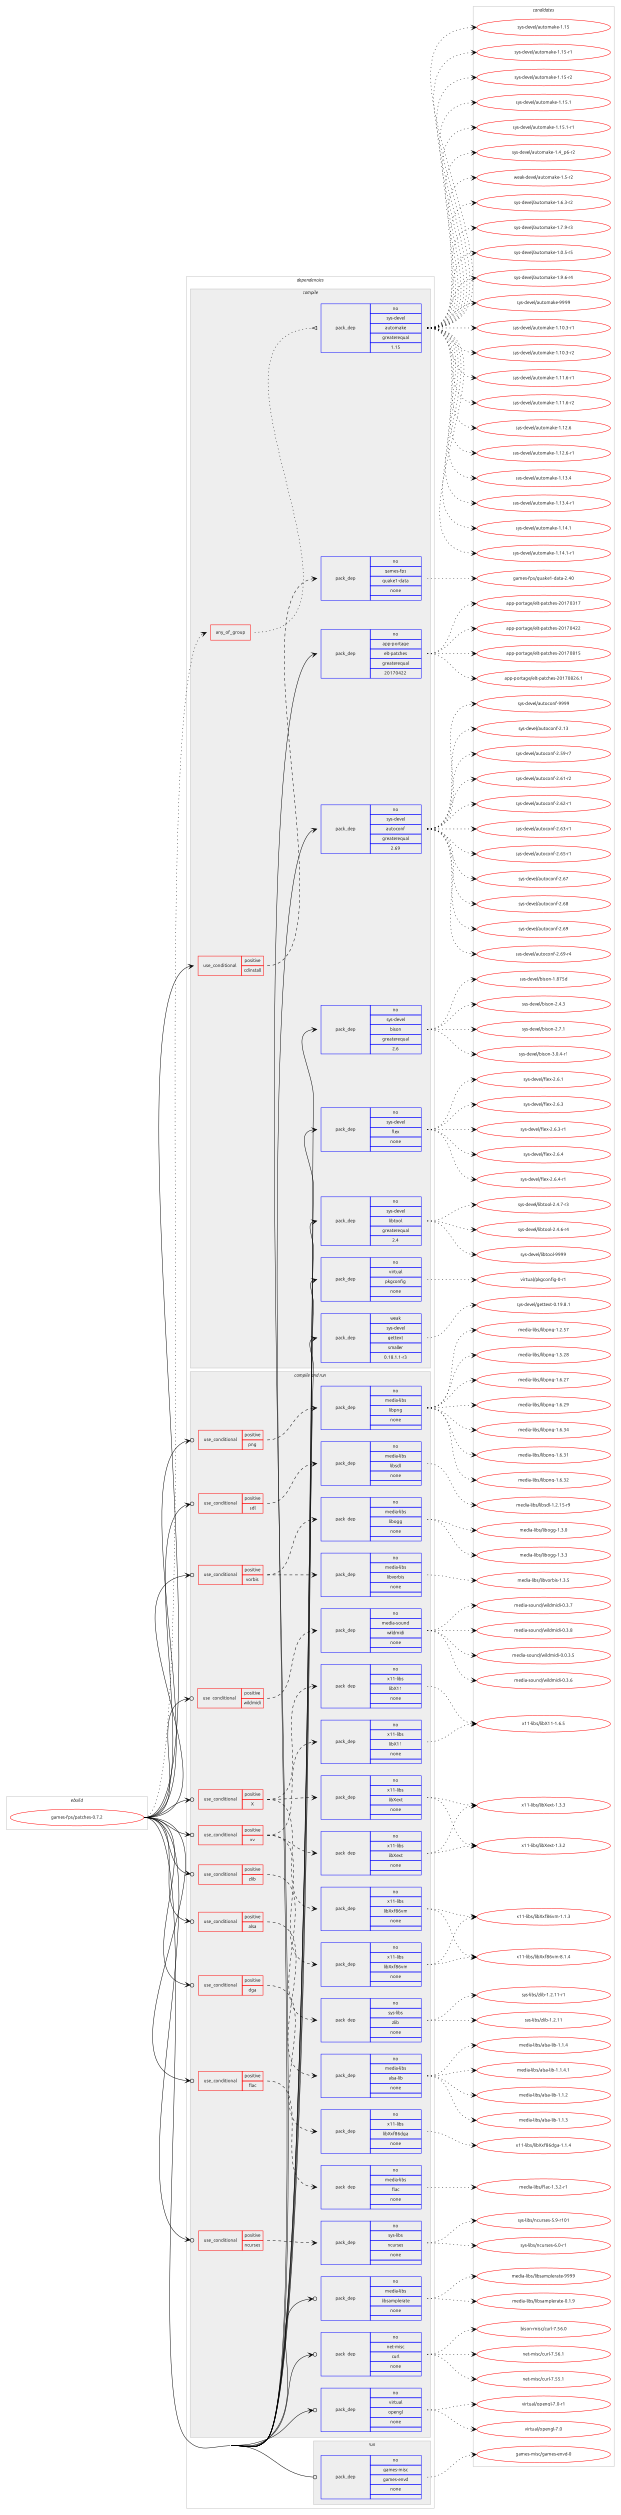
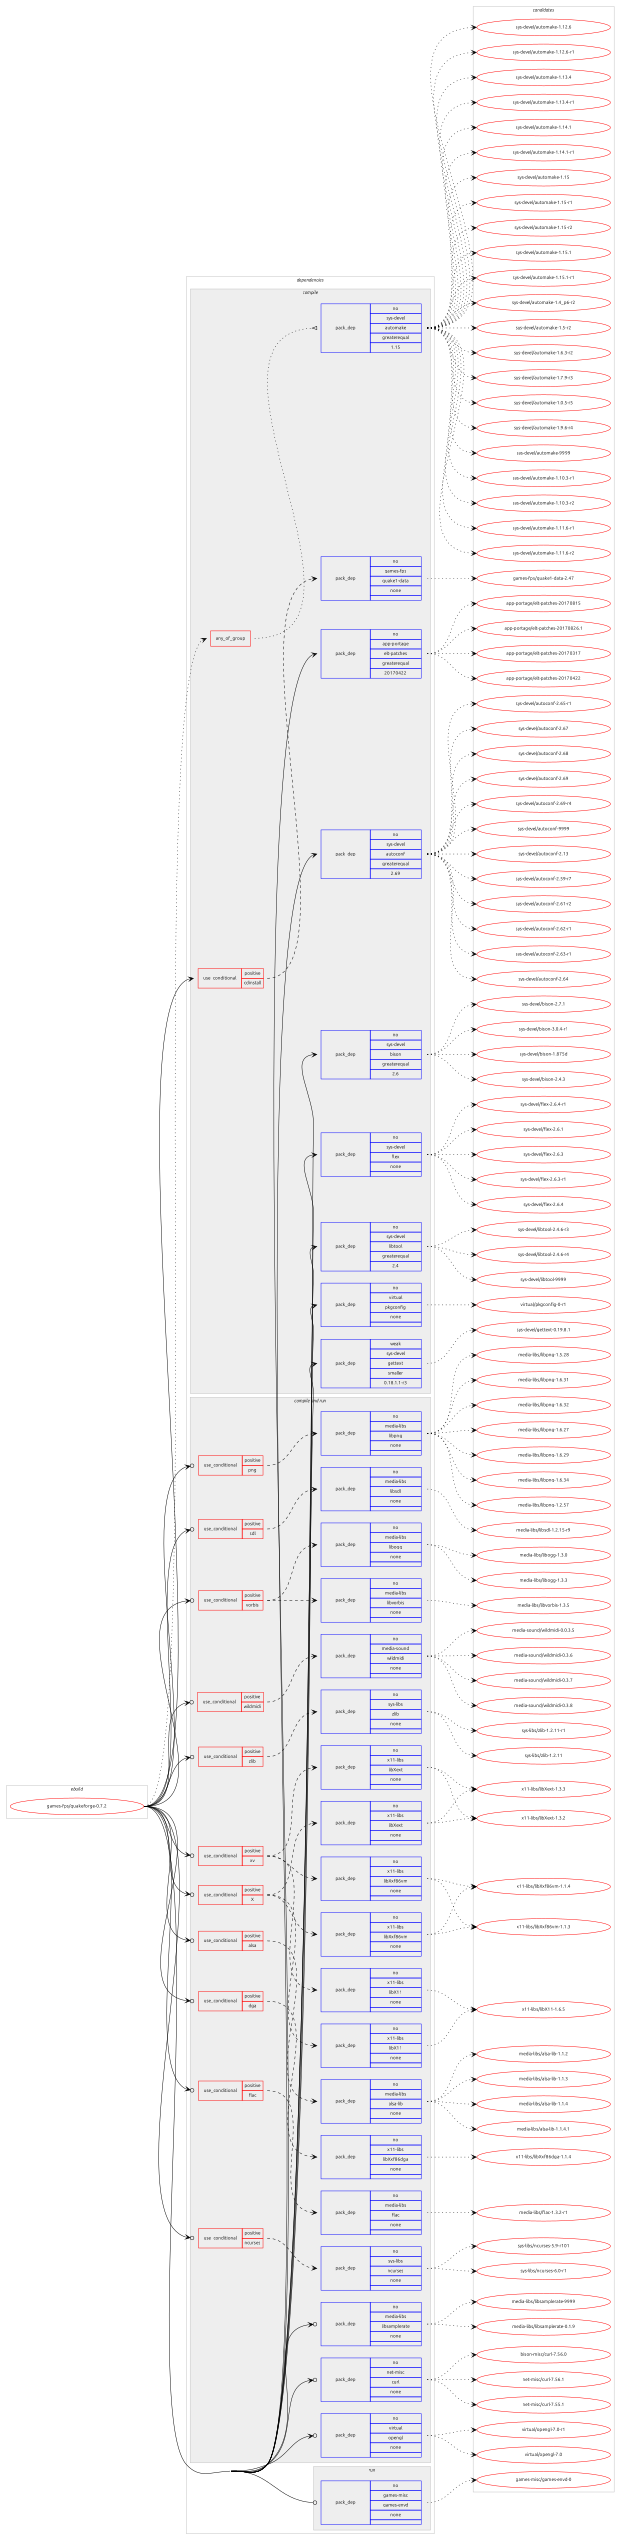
node "weak-devel/automake-1.5-r2": label "weak-devel/automake-1.5-r2" -> "sys-devel/automake-1.5-r2"
node "games-fps/quake1-data-2.40": label "games-fps/quake1-data-2.40" -> "games-fps/quake1-data-2.47"
node "sys-devel/autoconf-2.64": added
node "sys-devel/libtool-2.4.7-r3": label "sys-devel/libtool-2.4.7-r3" -> "sys-devel/libtool-2.4.6-r3"
node "games-fps/patches-0.7.2": label "games-fps/patches-0.7.2" -> "games-fps/quakeforge-0.7.2"
node "x11-libs/libXxf86vm-8.1.4": label "x11-libs/libXxf86vm-8.1.4" -> "x11-libs/libXxf86vm-1.1.4"
